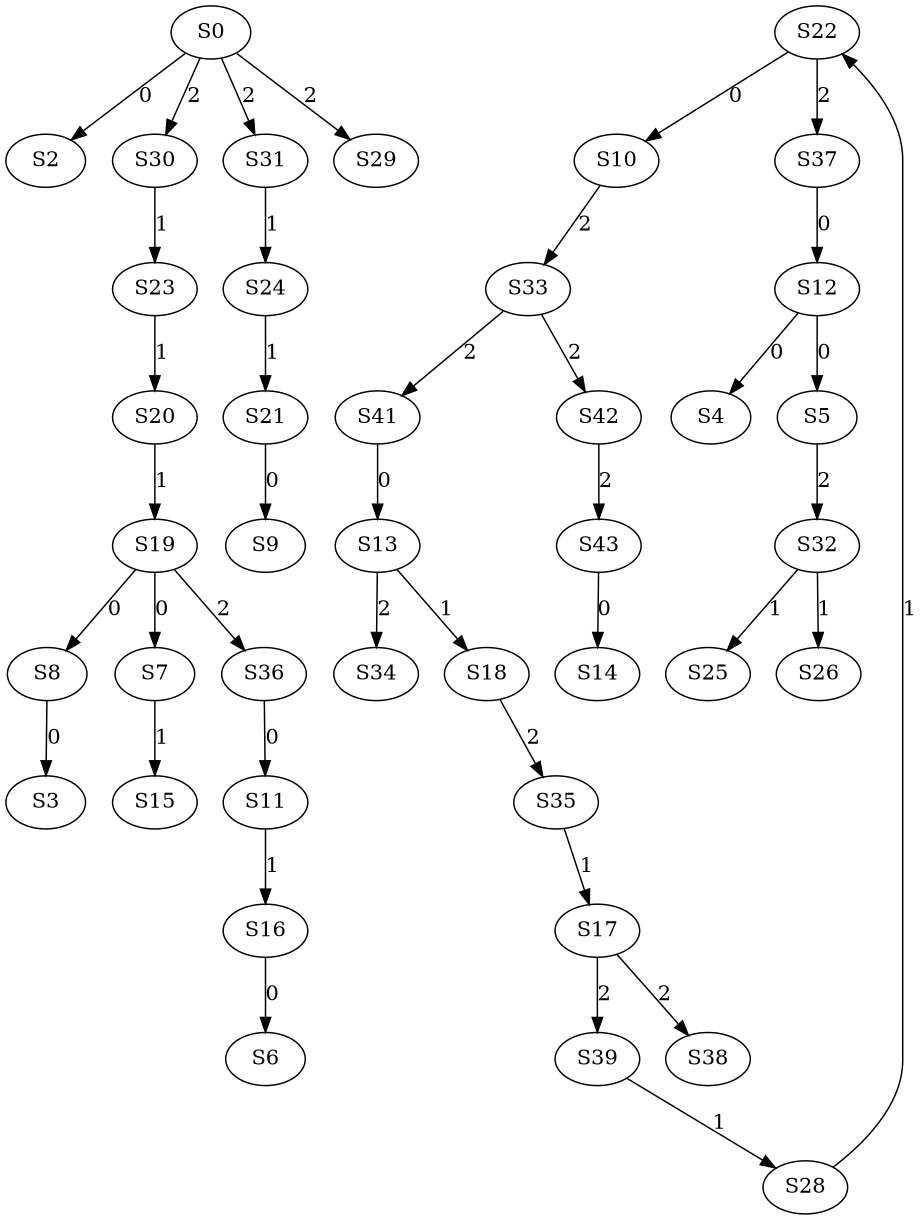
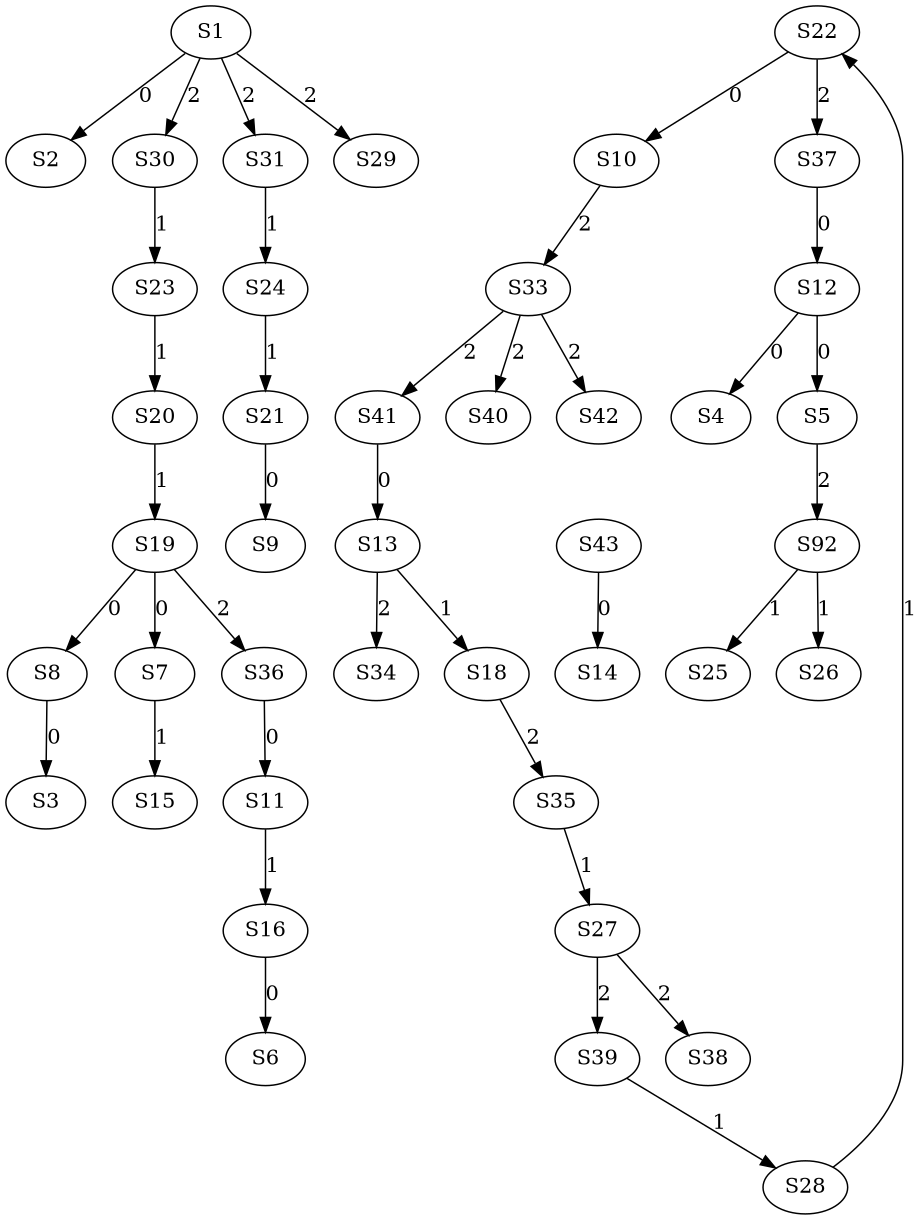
node "S0": label "S0" -> "S1"
node "S40": added
edge "S42" -> "S43": removed, label "2"
node "S32": label "S32" -> "S92"
node "S17": label "S17" -> "S27"
